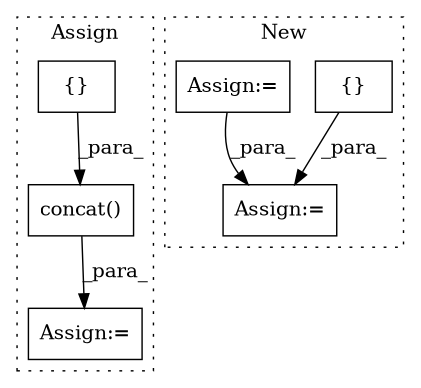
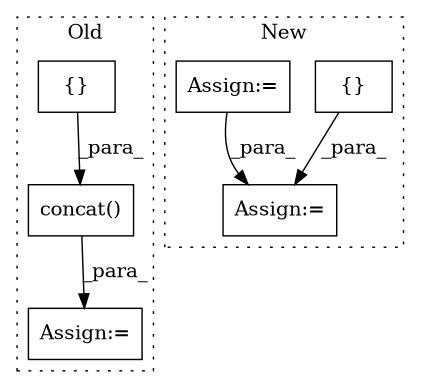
cluster "Assign": label "Assign" -> "Old"
